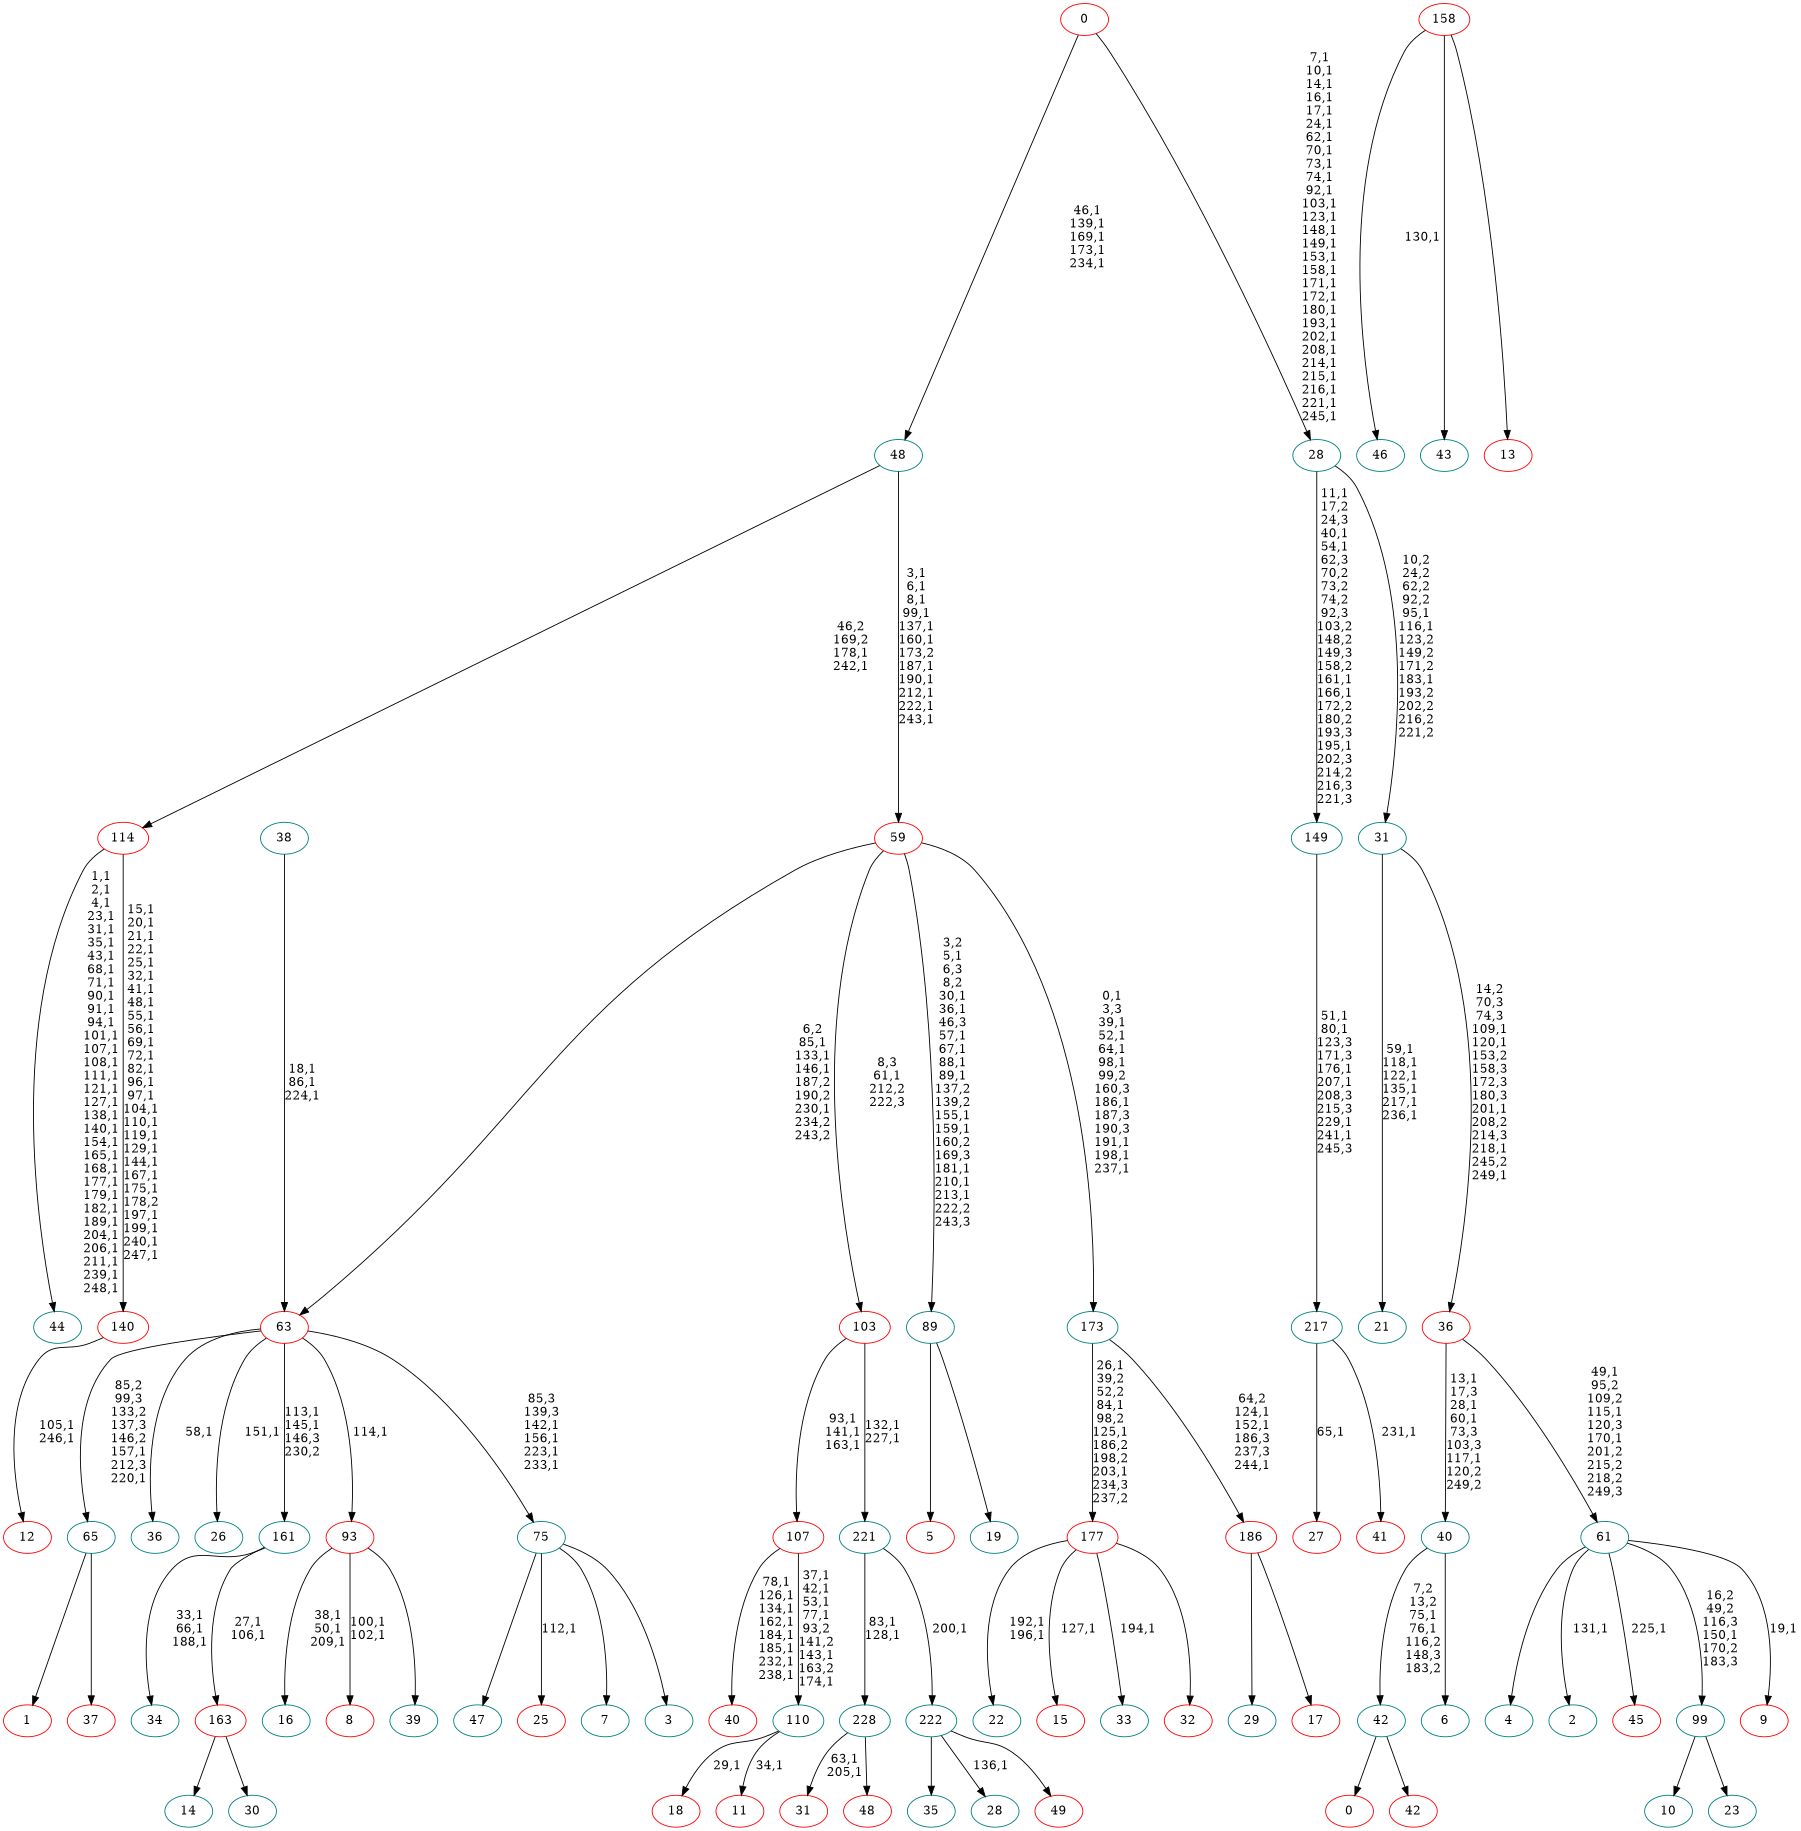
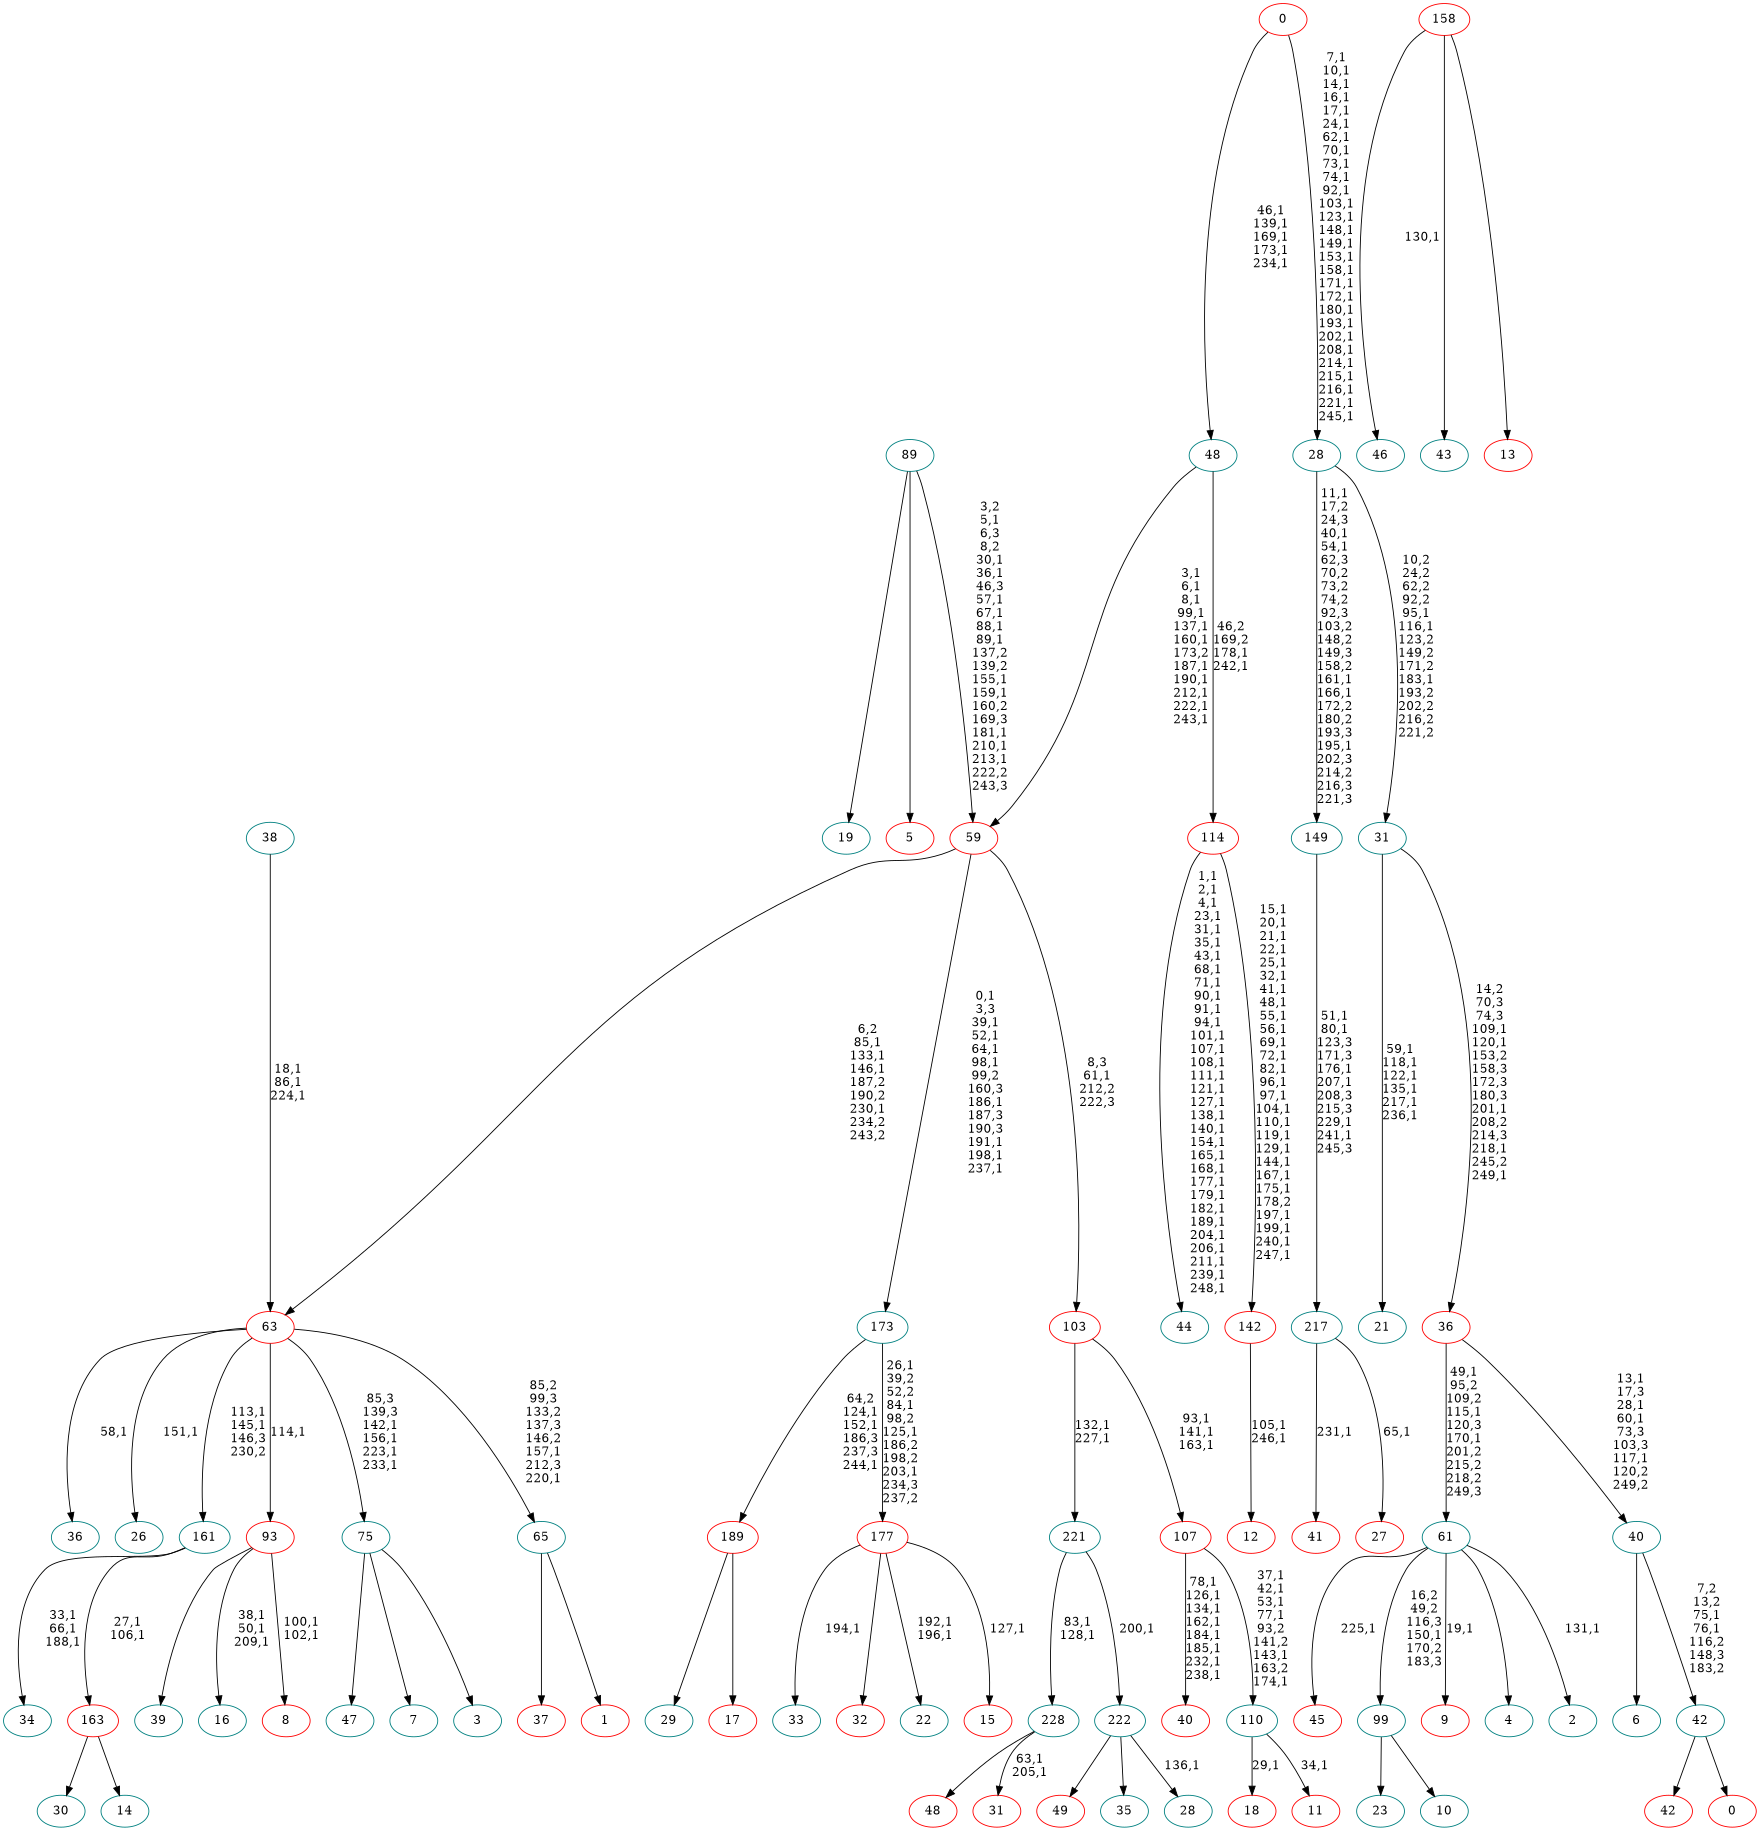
edge "59" -> "89": reversed
node "140": label "140" -> "142"
node "186": label "186" -> "189"
node "25": removed
